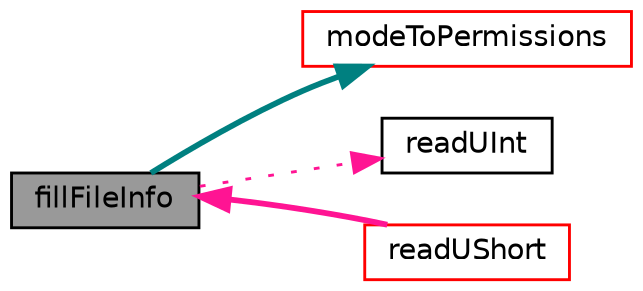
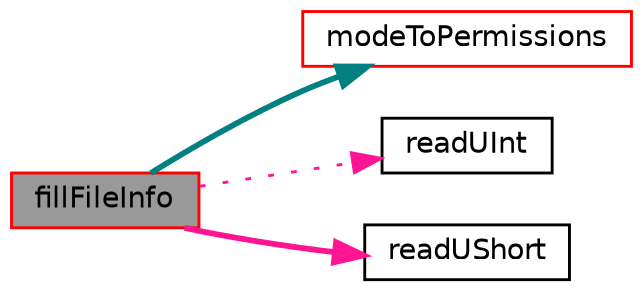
node "fillFileInfo": color black -> red
edge "readUShort" -> "fillFileInfo": reversed
node "readUShort": color red -> black
